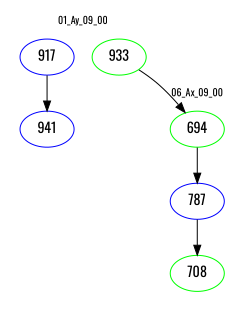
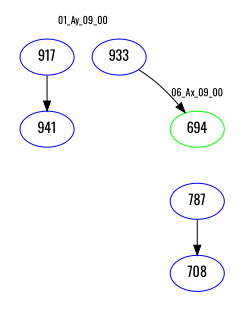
node "933": color green -> blue
edge "694" -> "787": removed
node "708": color green -> blue
